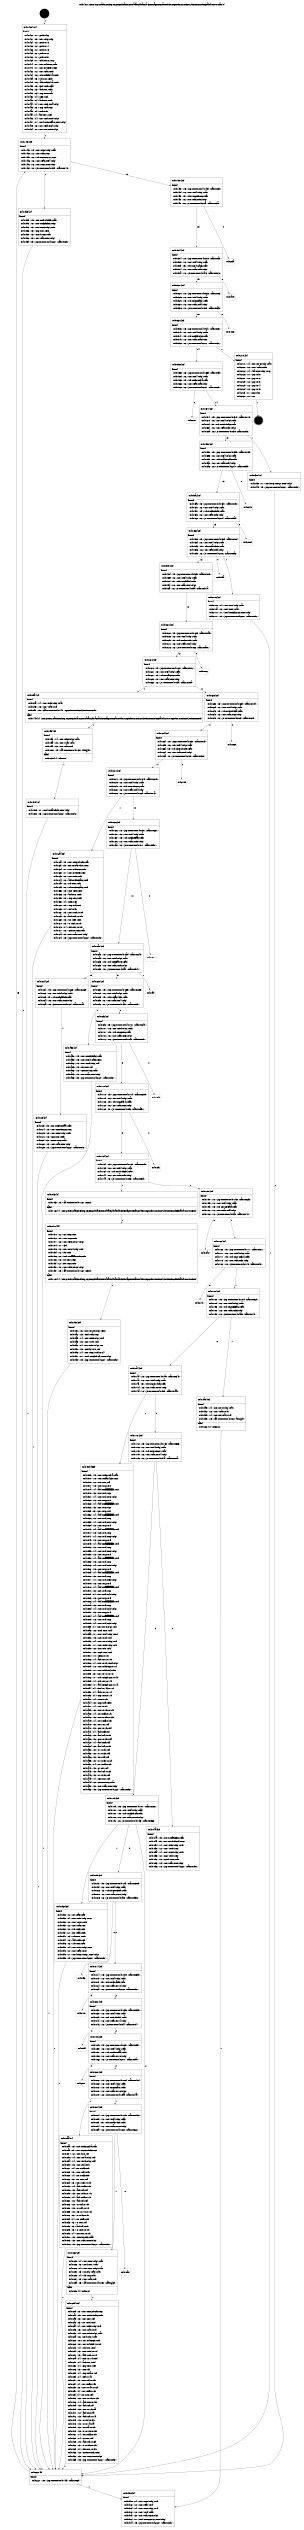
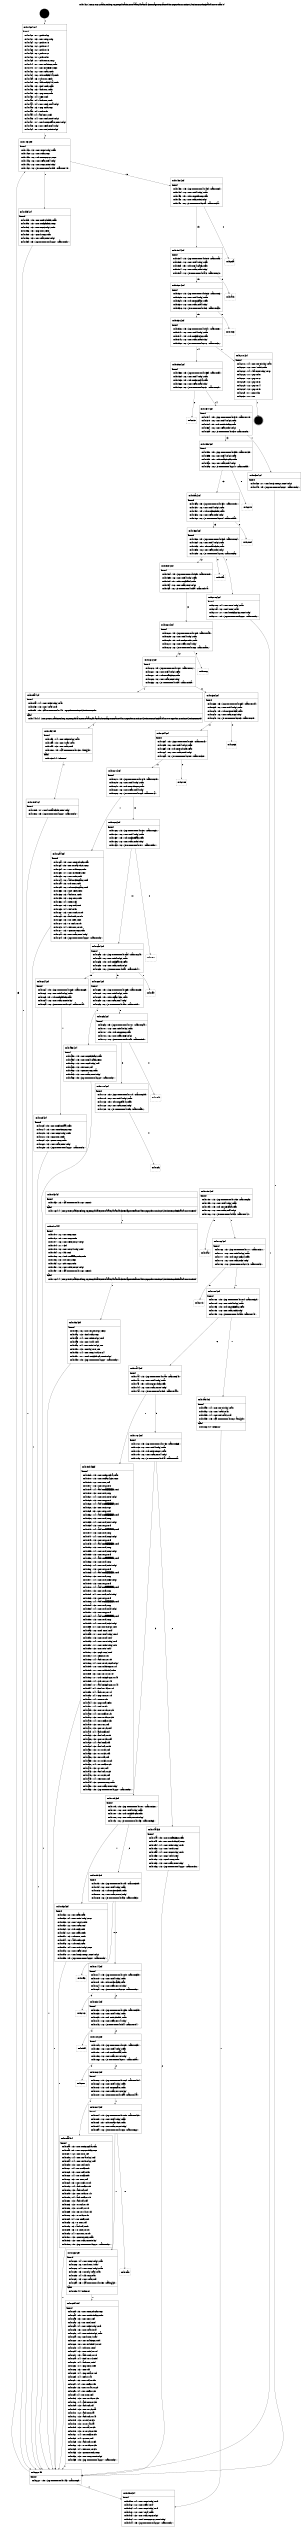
node "0x401734 [28]": removed
edge "0x4017dc [28]" -> "0x402227 [5]": now "0x401d4a [33]" -> "0x402227 [5]"
